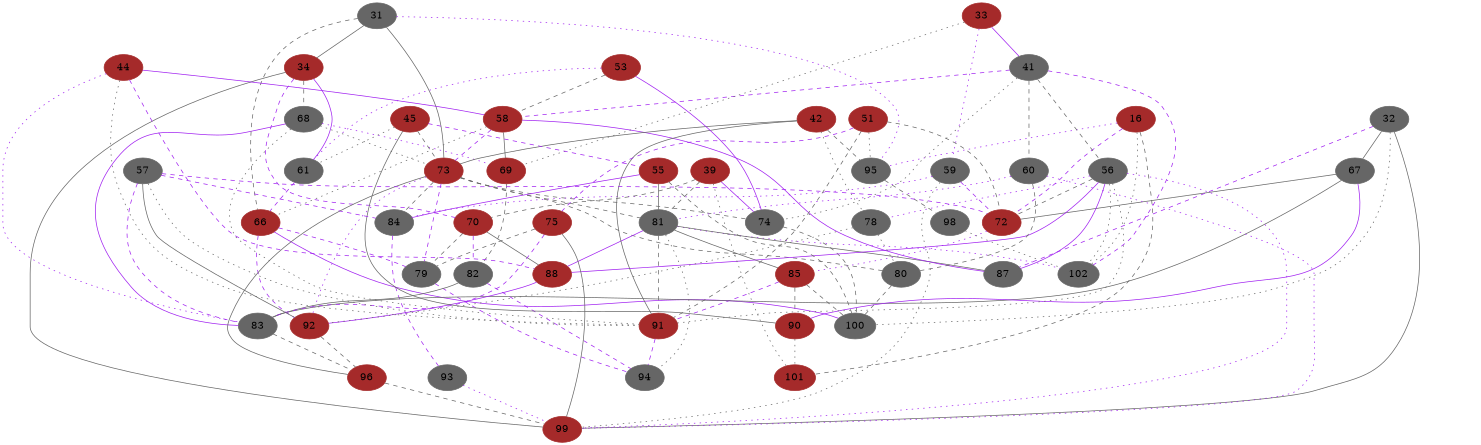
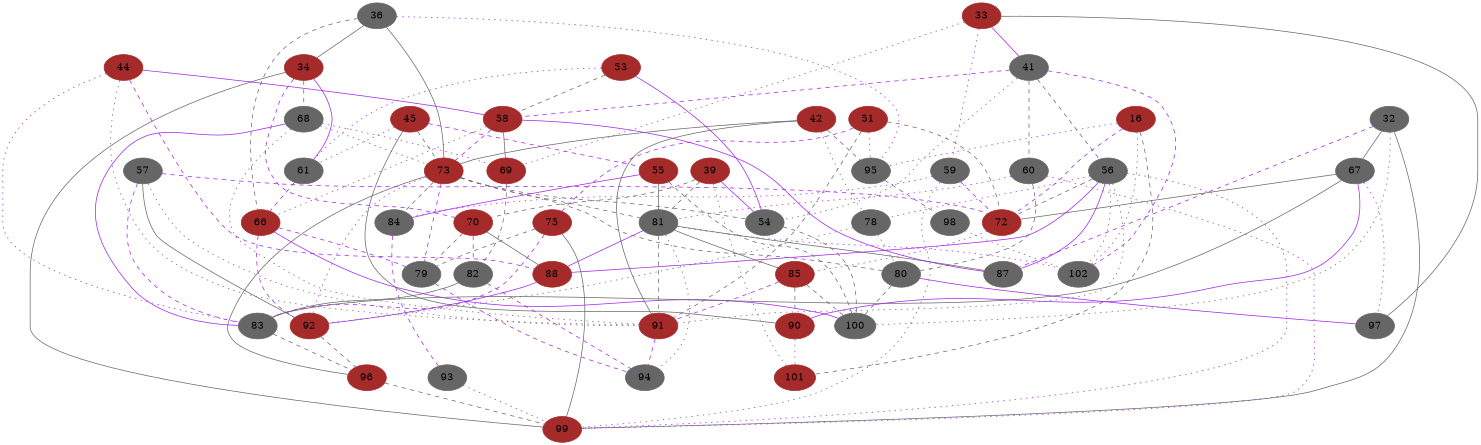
node "31": label "31" -> "36"
edge "57" -- "84": removed
node "74": label "74" -> "54"
node "97": added
